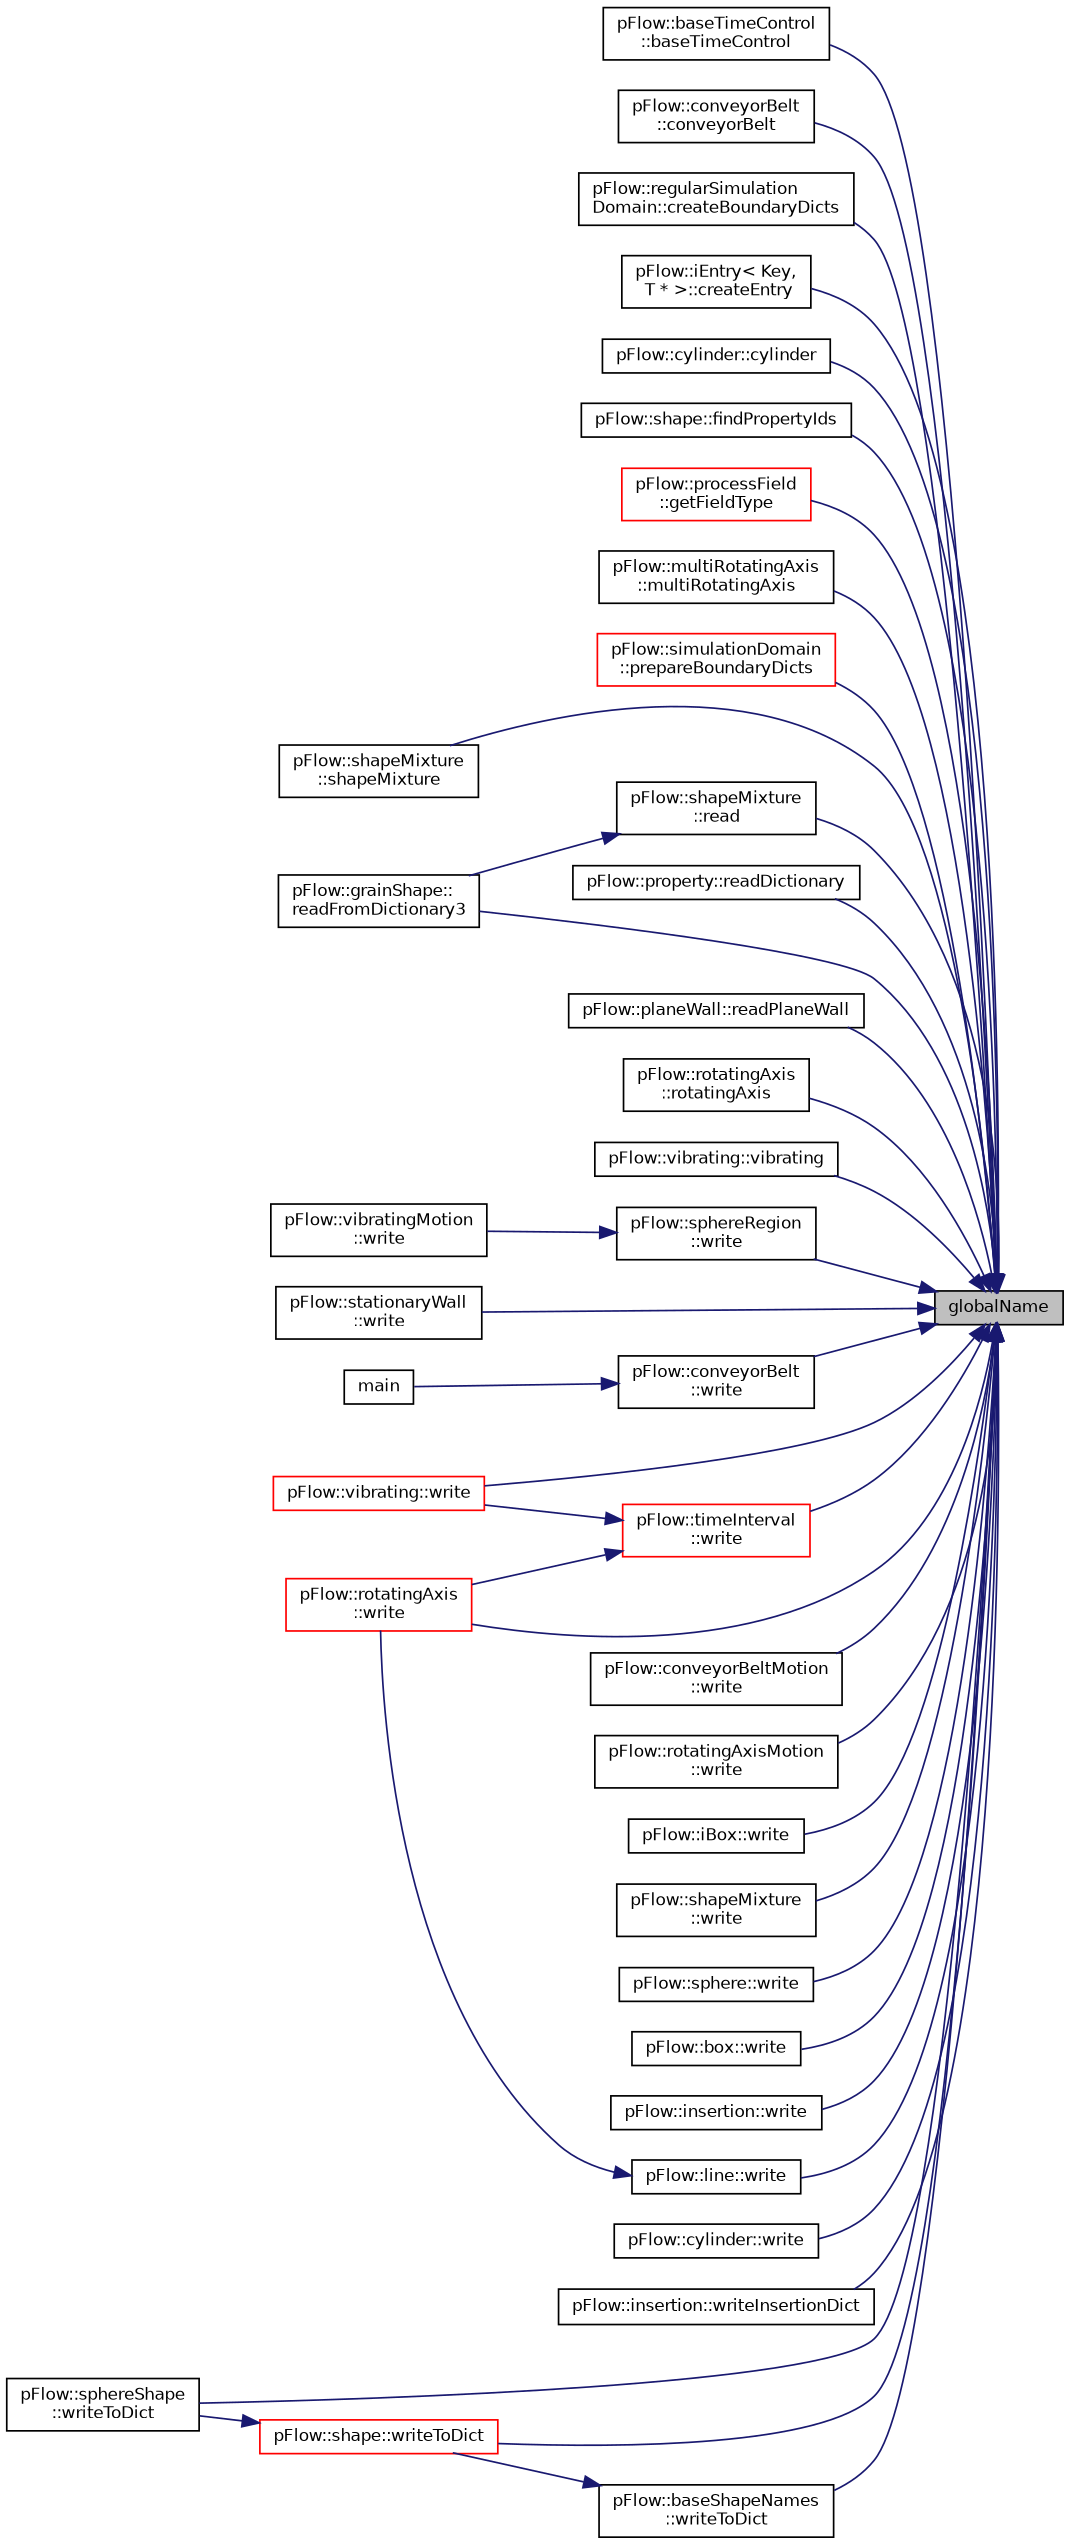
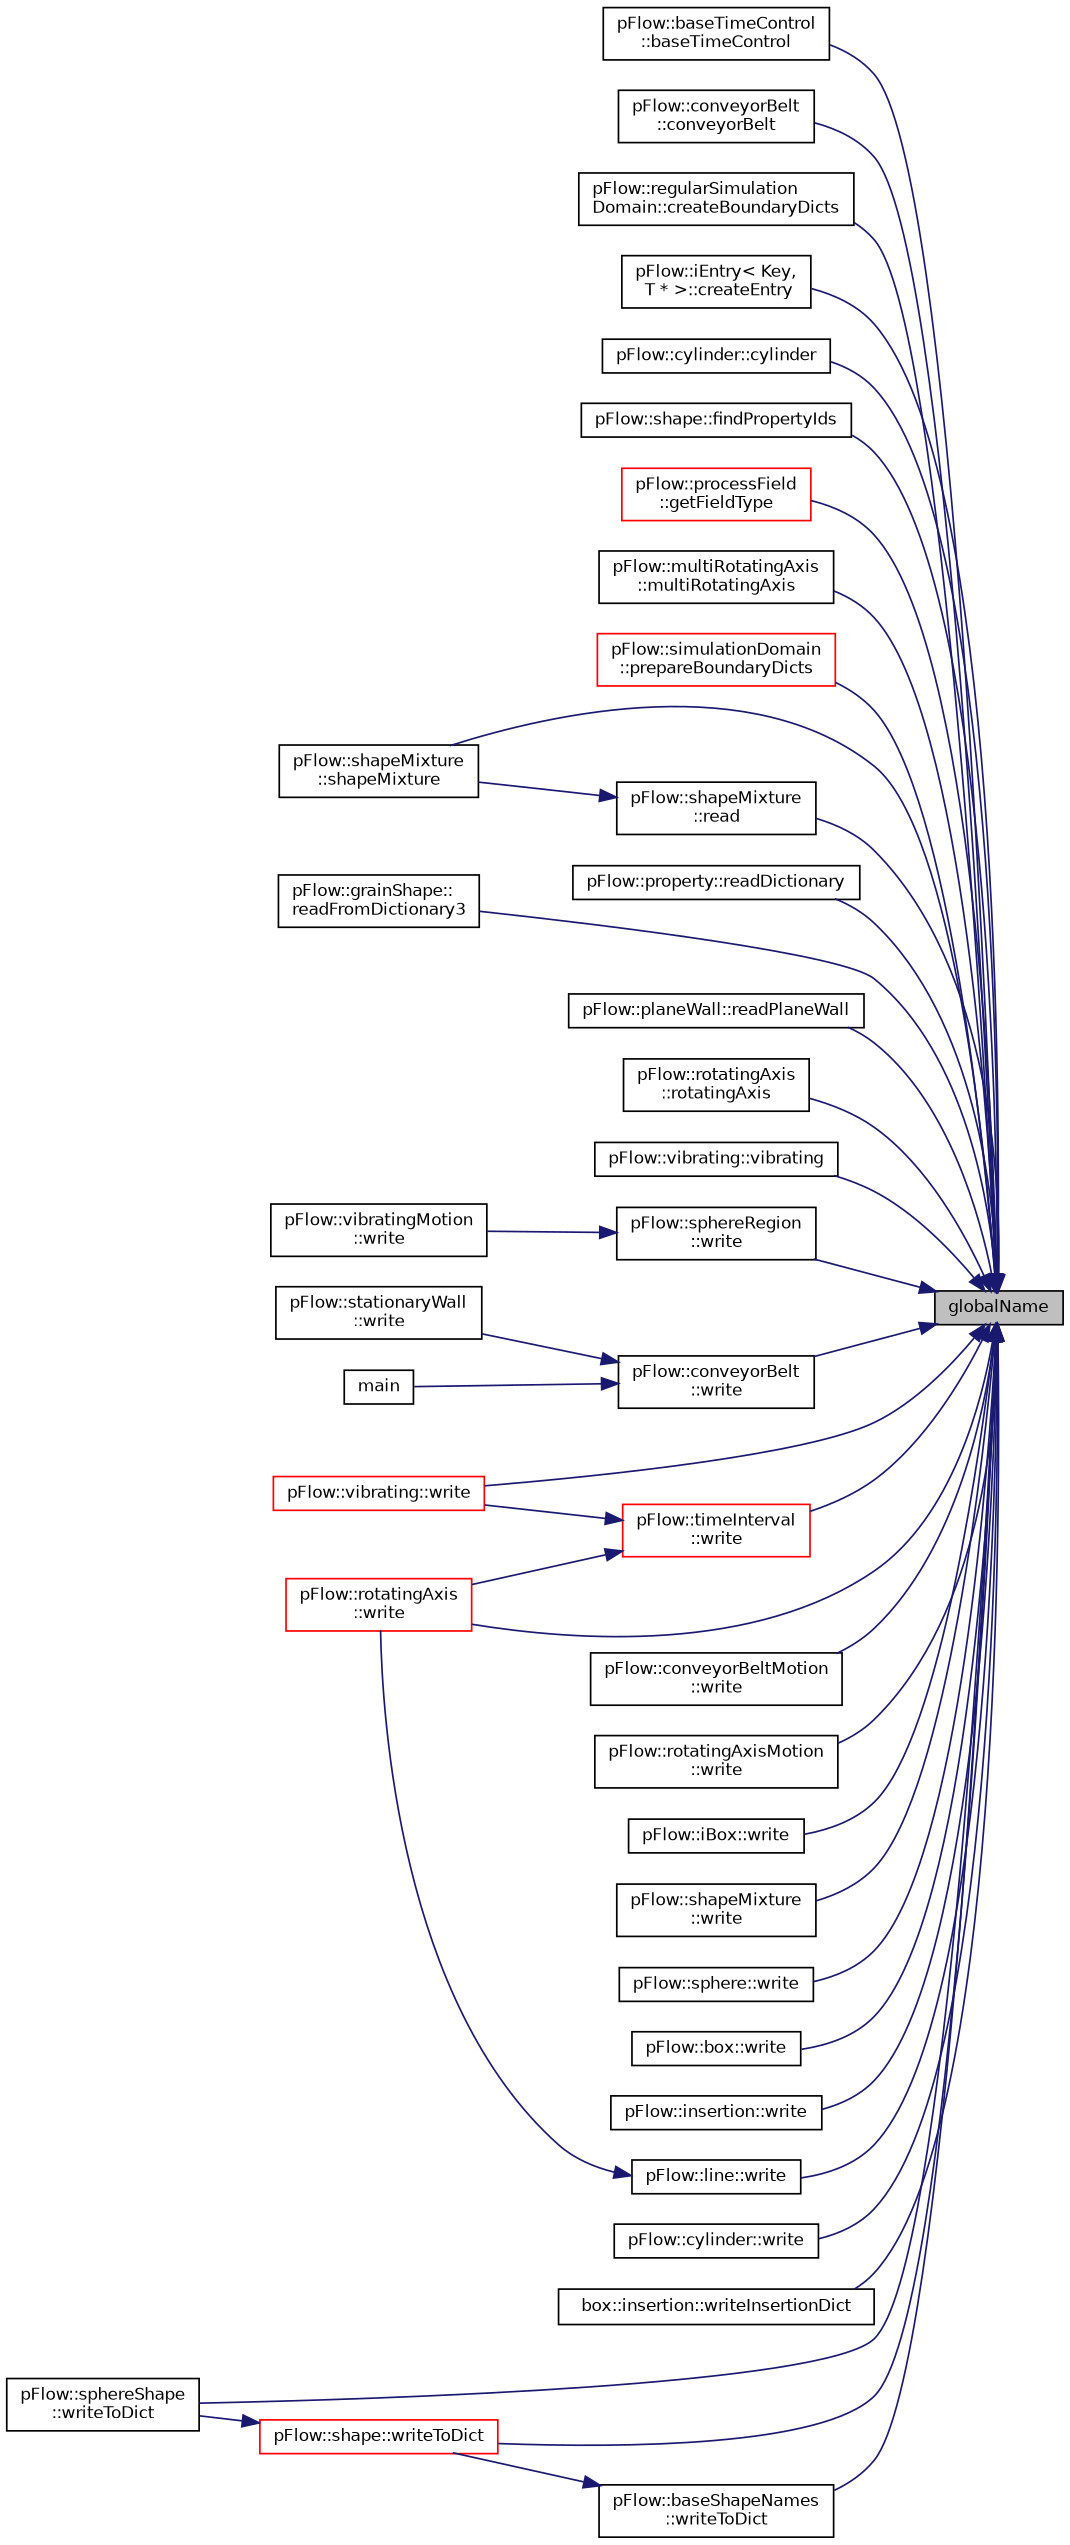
edge "pFlow::grainShape:: readFromDictionary3" -> "pFlow::shapeMixture ::read": now "pFlow::shapeMixture ::shapeMixture" -> "pFlow::shapeMixture ::read"
edge "pFlow::stationaryWall ::write" -> "globalName": now "pFlow::stationaryWall ::write" -> "pFlow::conveyorBelt ::write"
node "pFlow::insertion::writeInsertionDict": label "pFlow::insertion::writeInsertionDict" -> "box::insertion::writeInsertionDict"
